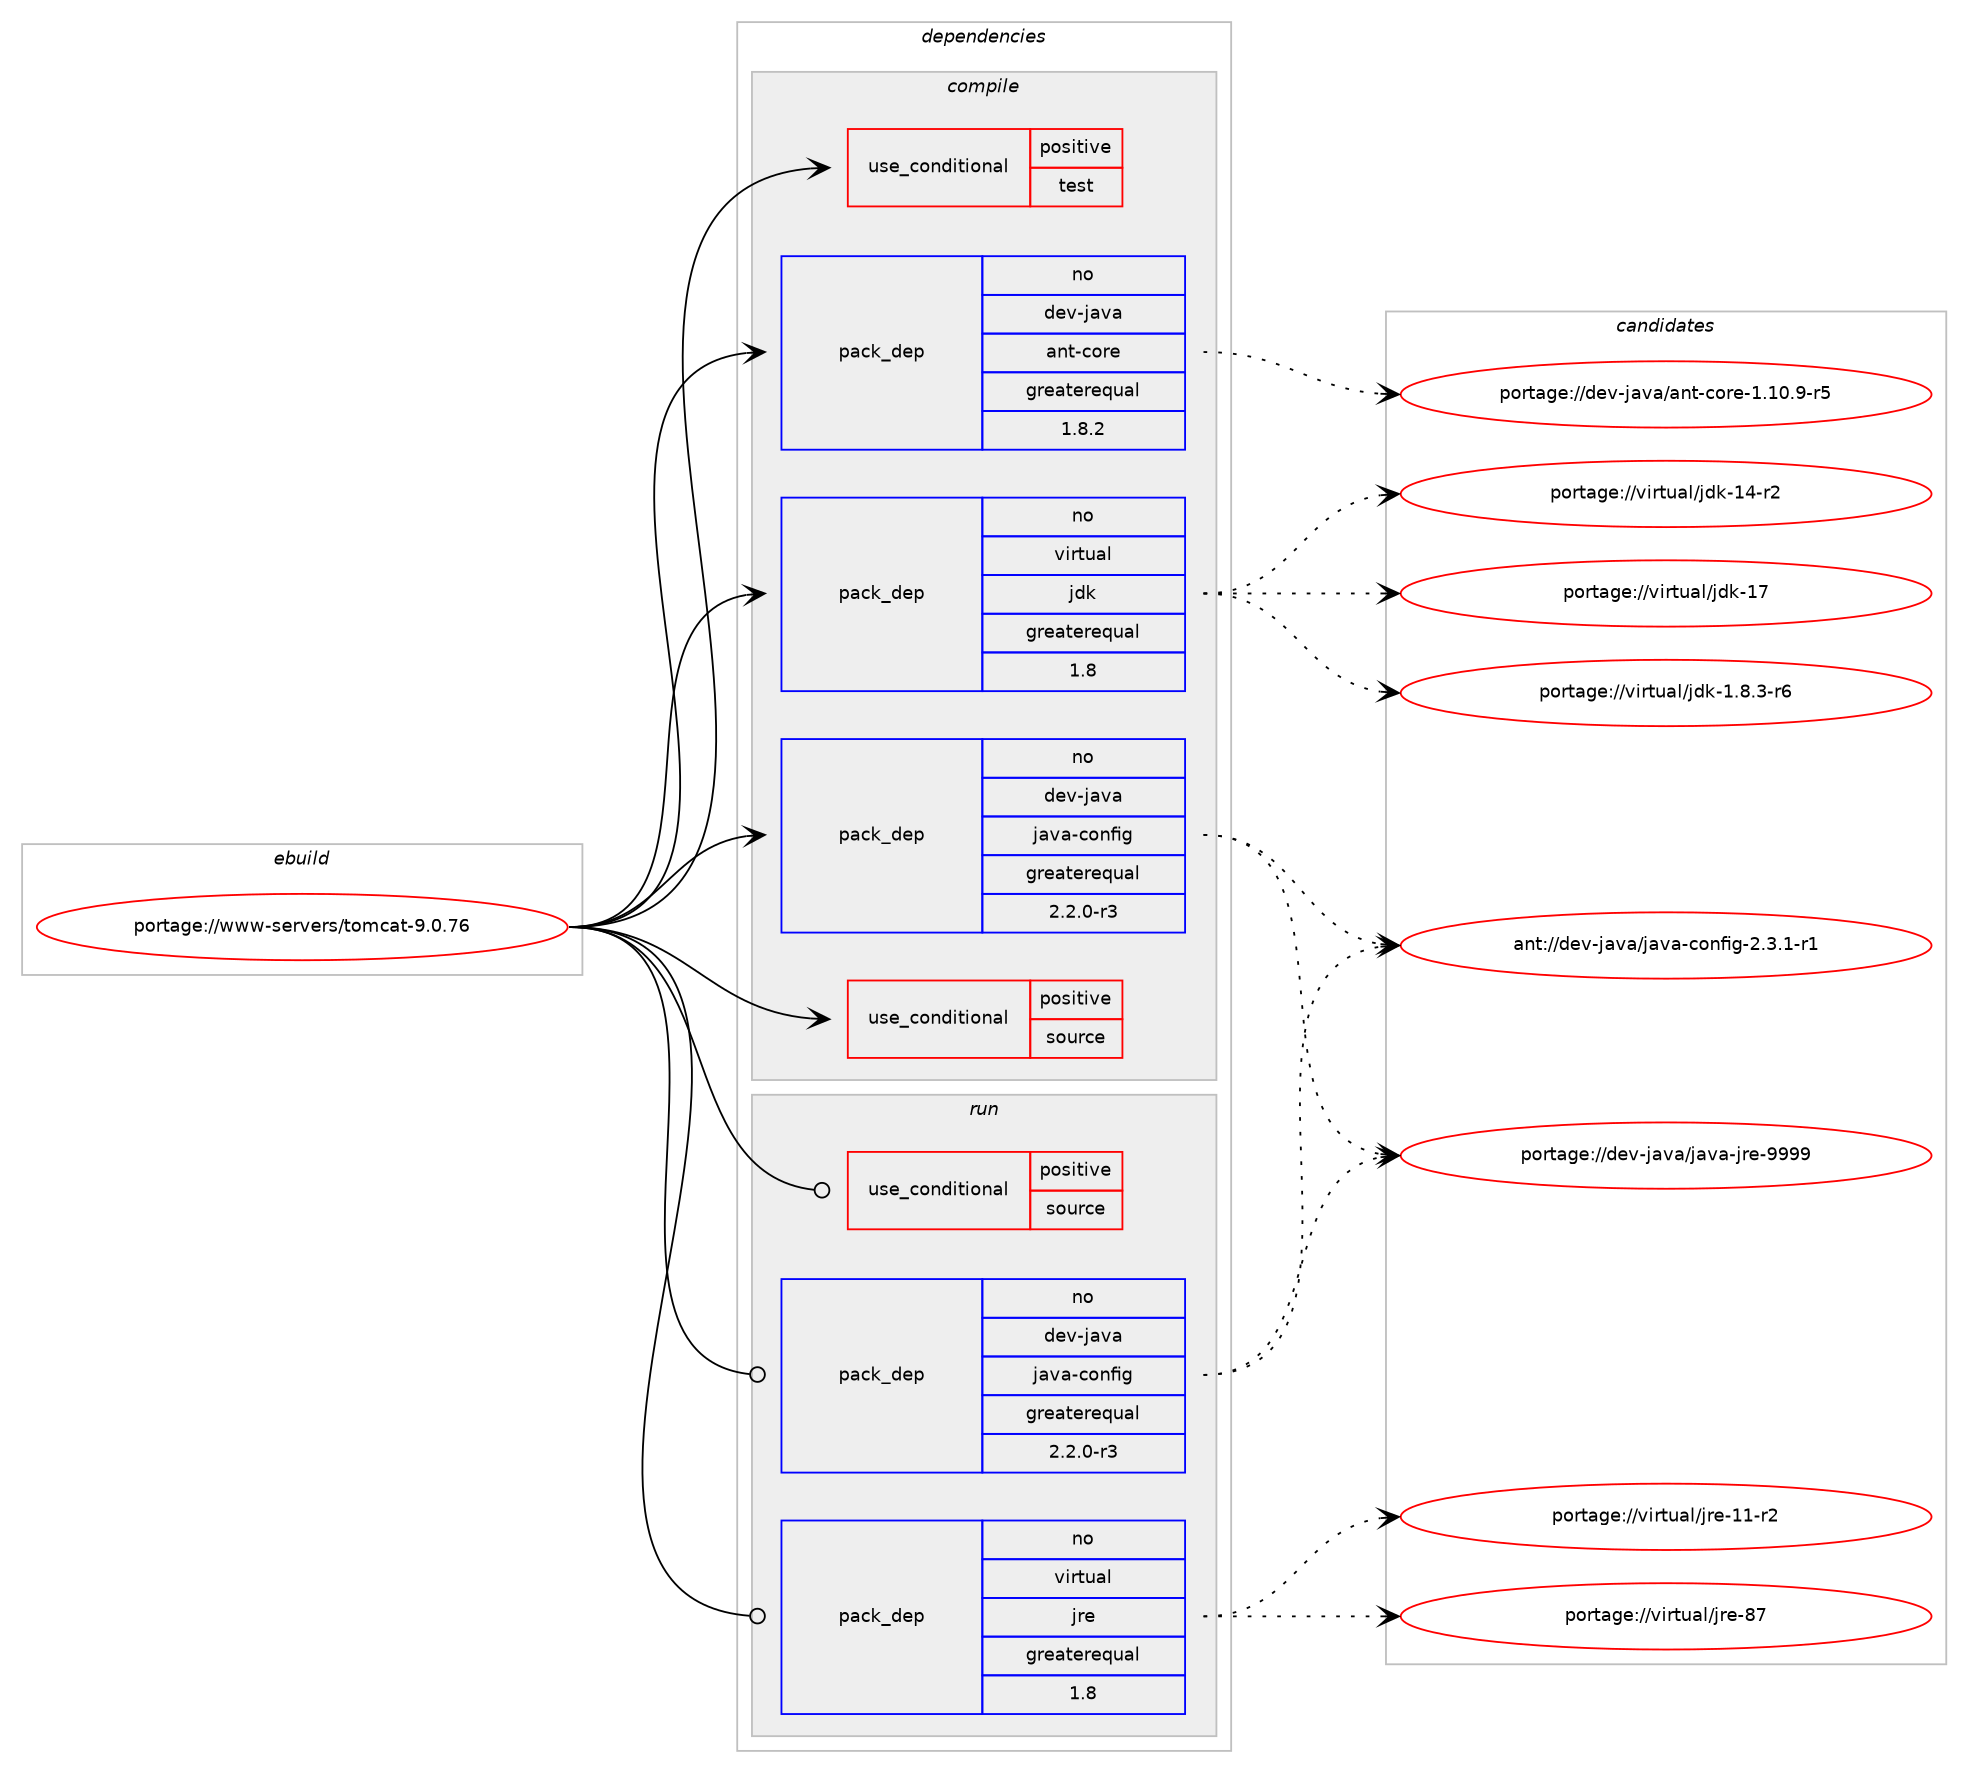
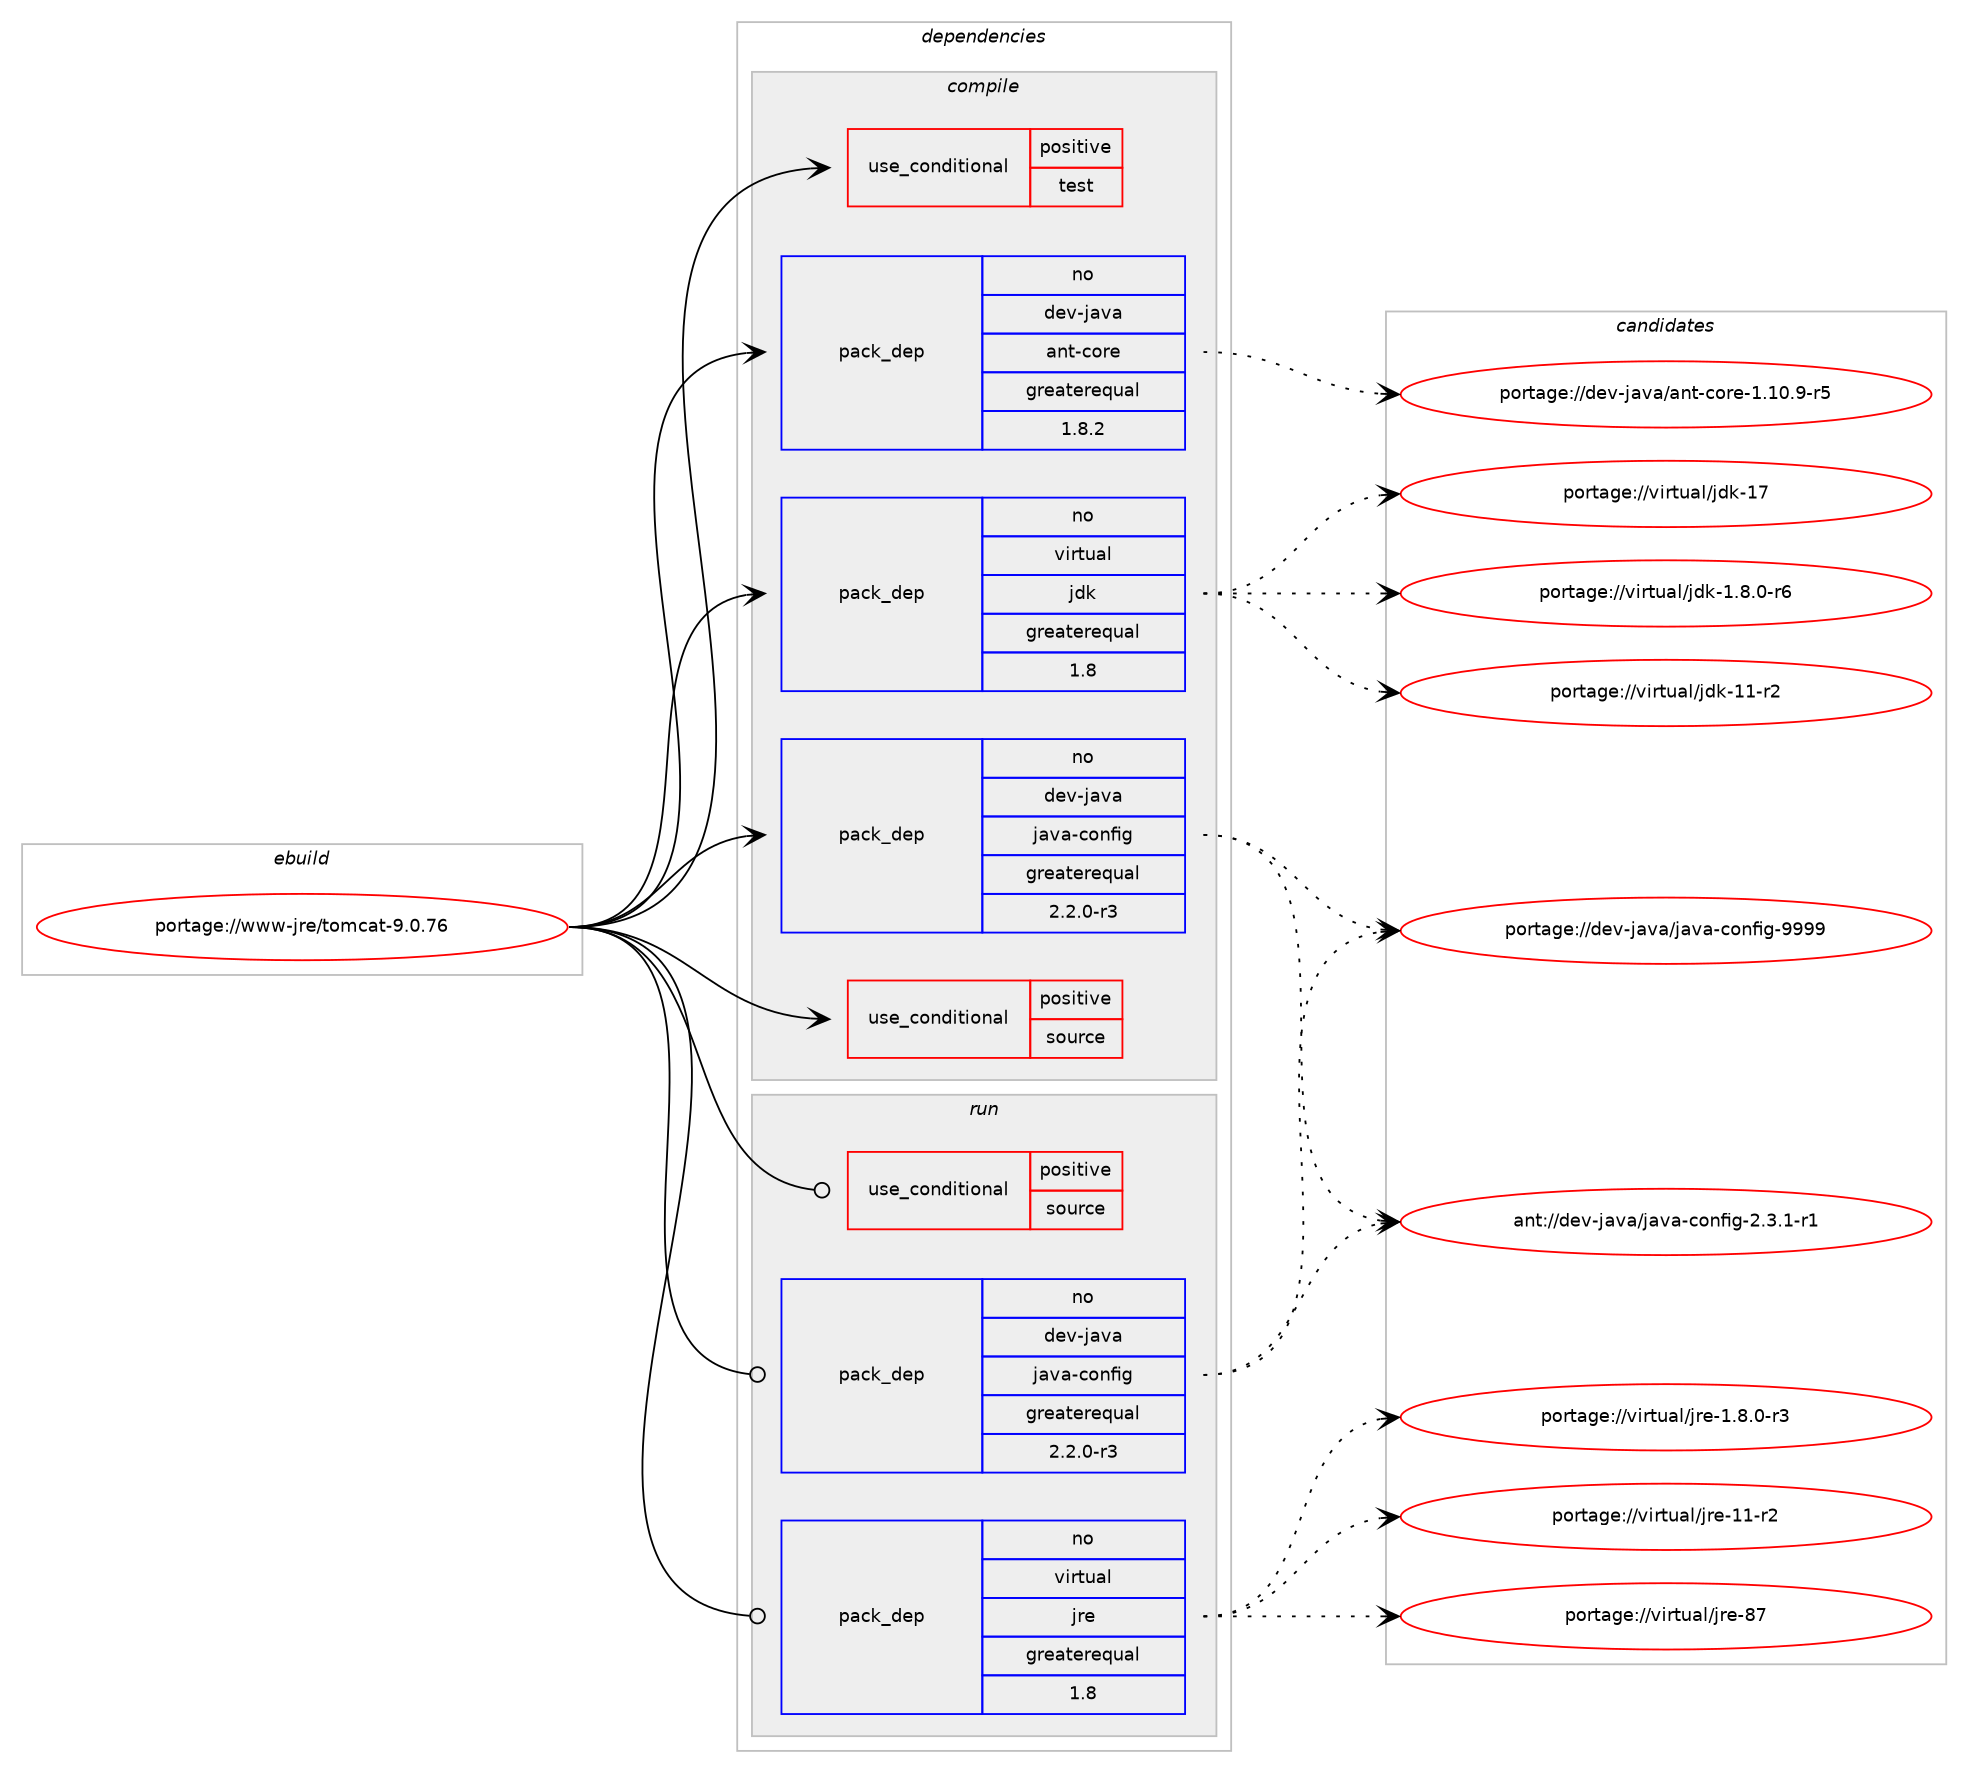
node "portage://virtual/jdk-14-r2": label "portage://virtual/jdk-14-r2" -> "portage://virtual/jdk-11-r2"
node "portage://virtual/jdk-1.8.3-r6": label "portage://virtual/jdk-1.8.3-r6" -> "portage://virtual/jdk-1.8.0-r6"
node "portage://www-servers/tomcat-9.0.76": label "portage://www-servers/tomcat-9.0.76" -> "portage://www-jre/tomcat-9.0.76"
node "portage://dev-java/java-jre-9999": label "portage://dev-java/java-jre-9999" -> "portage://dev-java/java-config-9999"
node "portage://virtual/jre-1.8.0-r3": added
